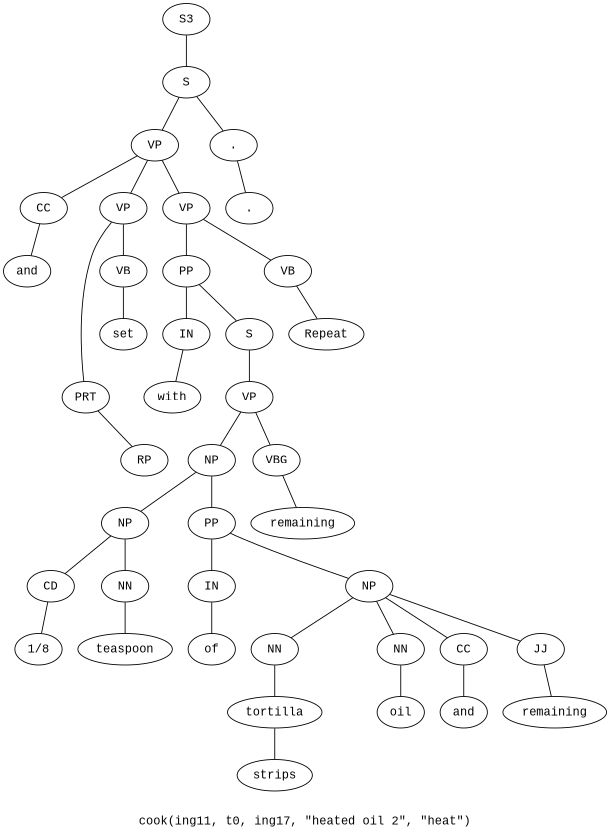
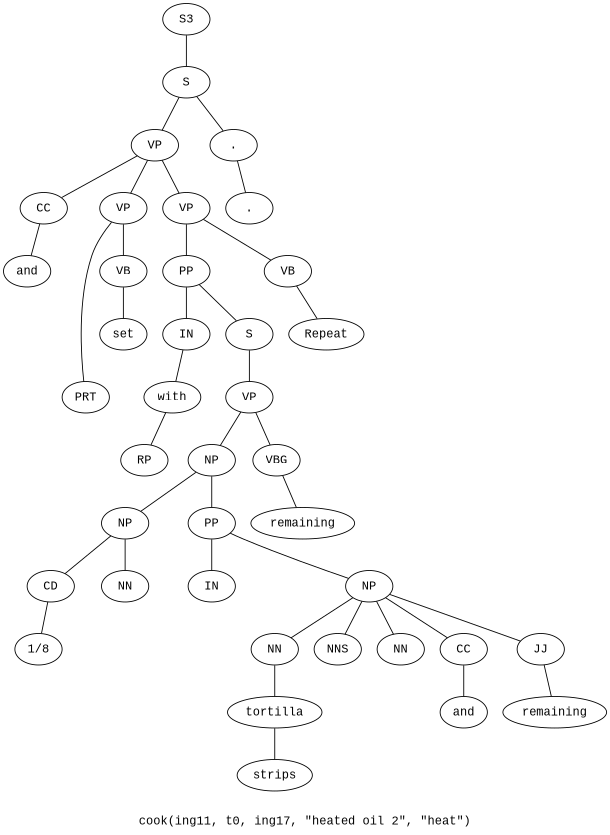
edge "PRT" -- "RP": now "with" -- "RP"
node "teaspoon": removed
node "of": removed
node "NNS": added
node "oil": removed
